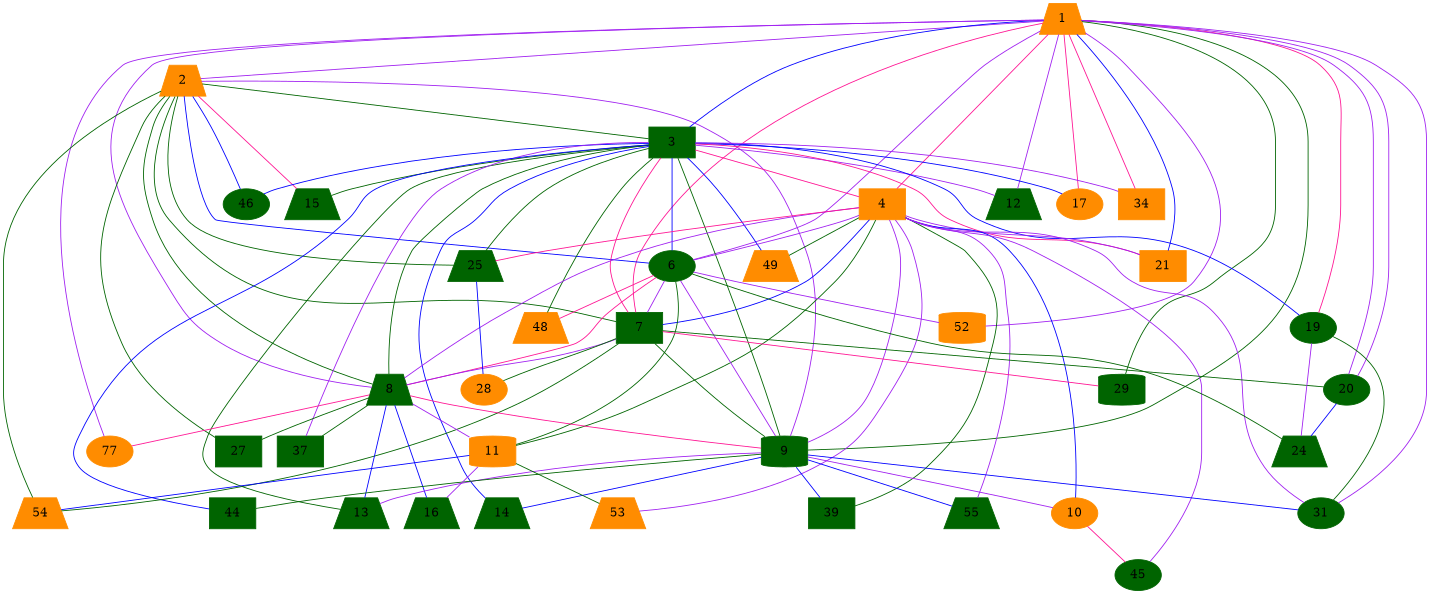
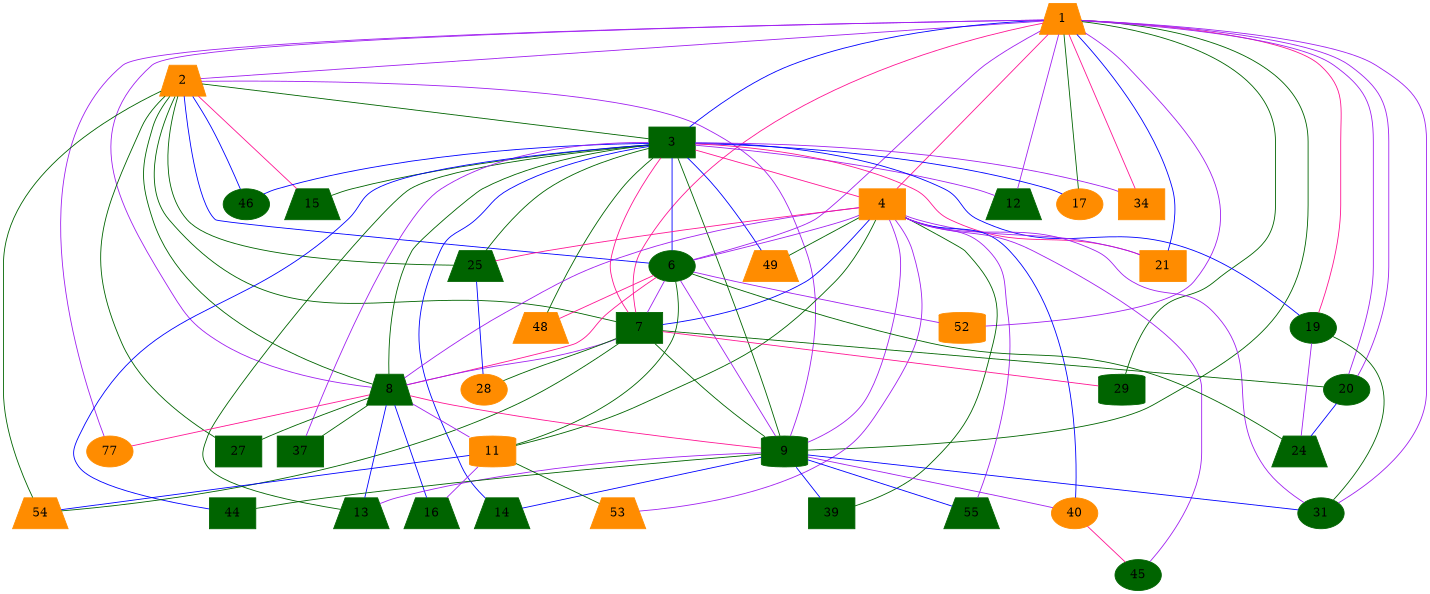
edge "1" -- "17": color deeppink -> darkgreen
node "10": label "10" -> "40"
